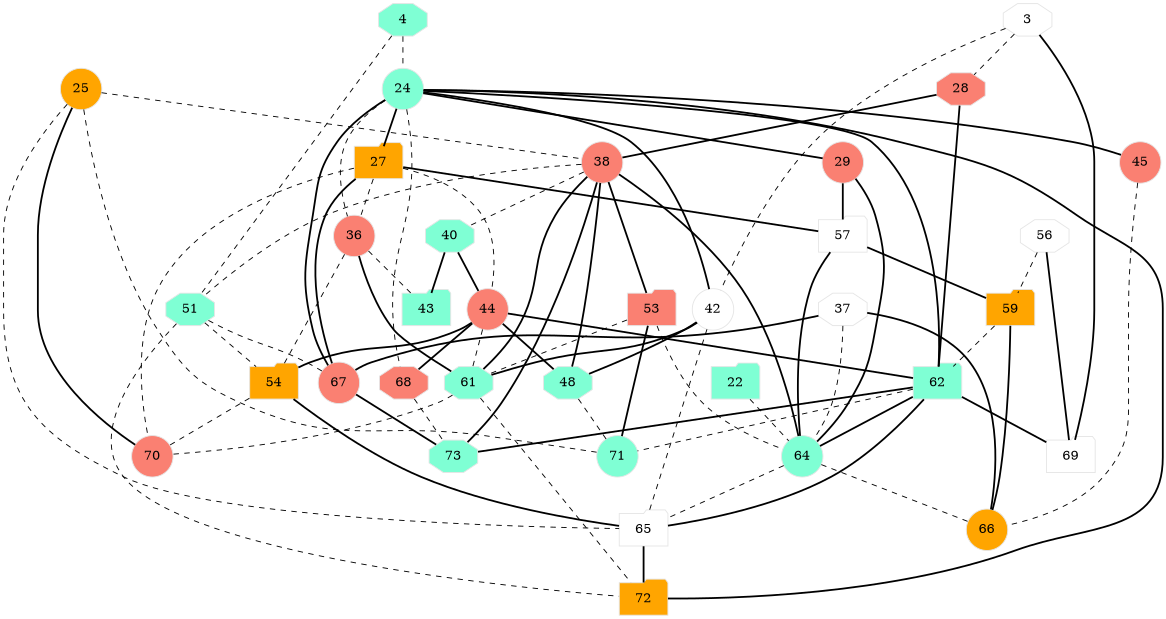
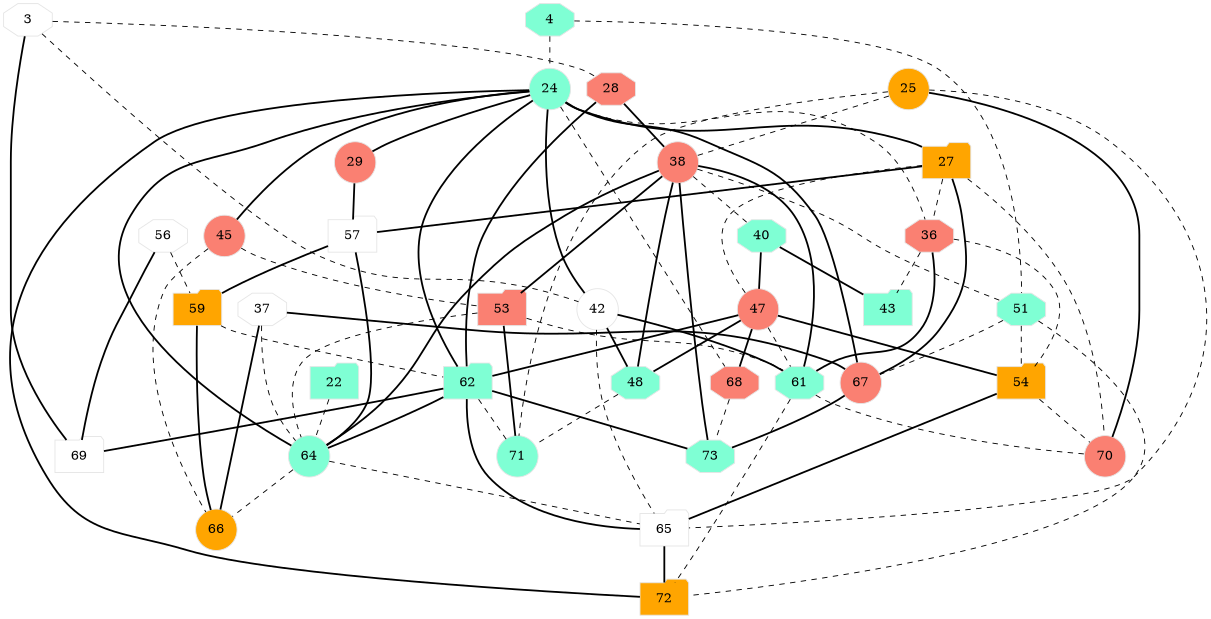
node "36": shape circle -> octagon
edge "45" -- "53": added
edge "29" -- "64": now "24" -- "64"
node "44": label "44" -> "47"
